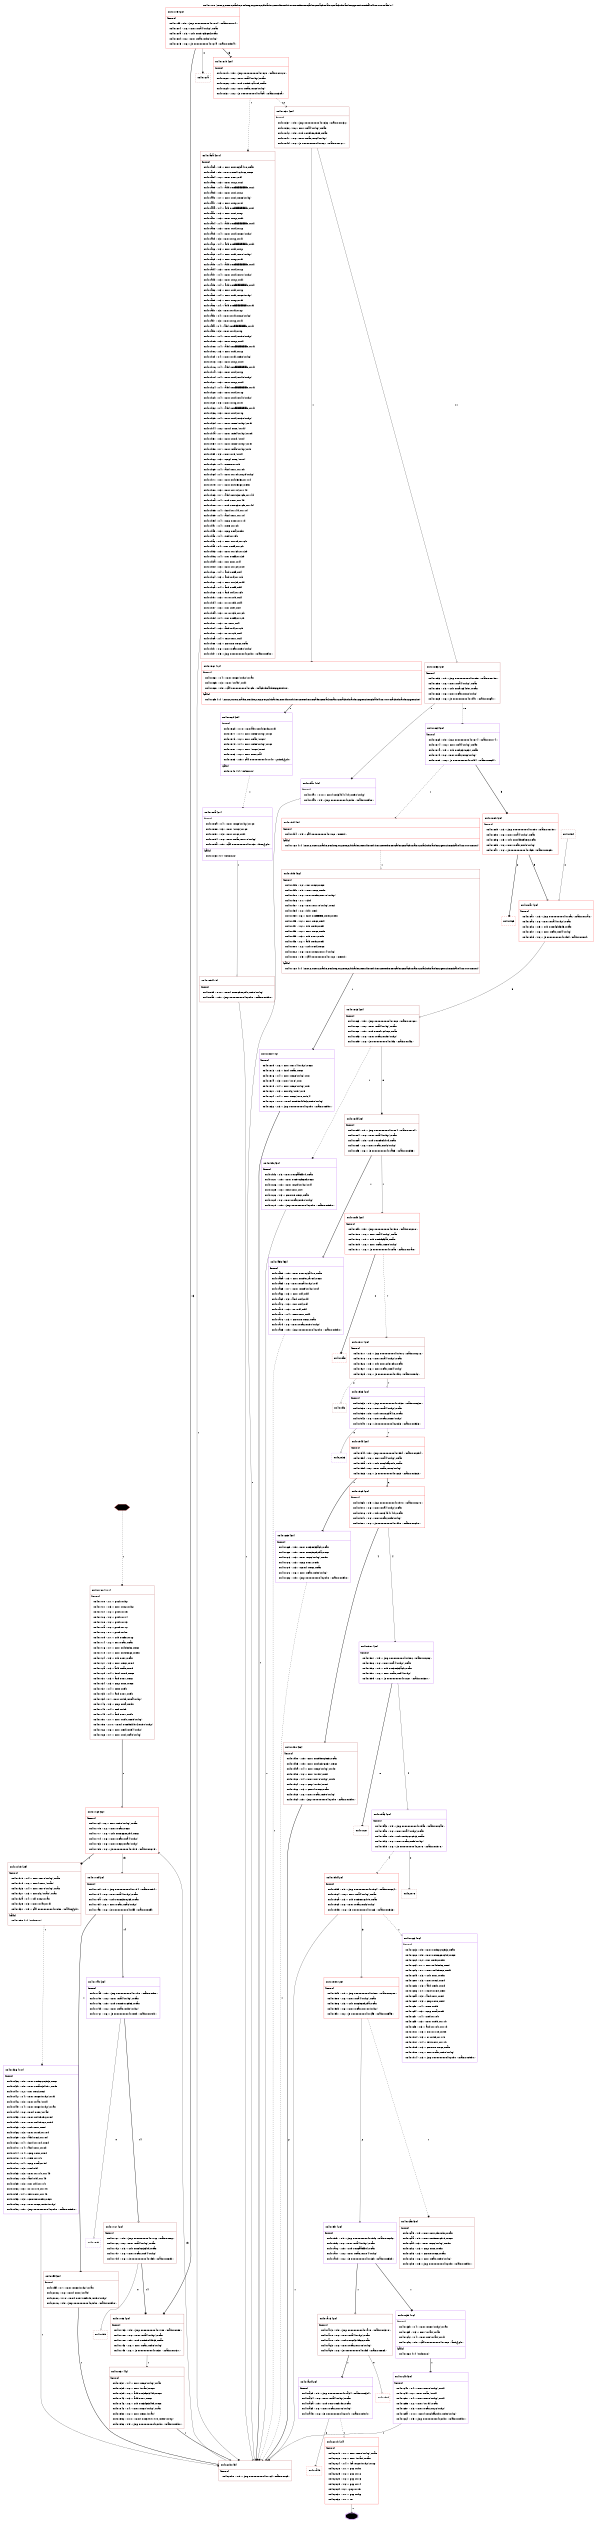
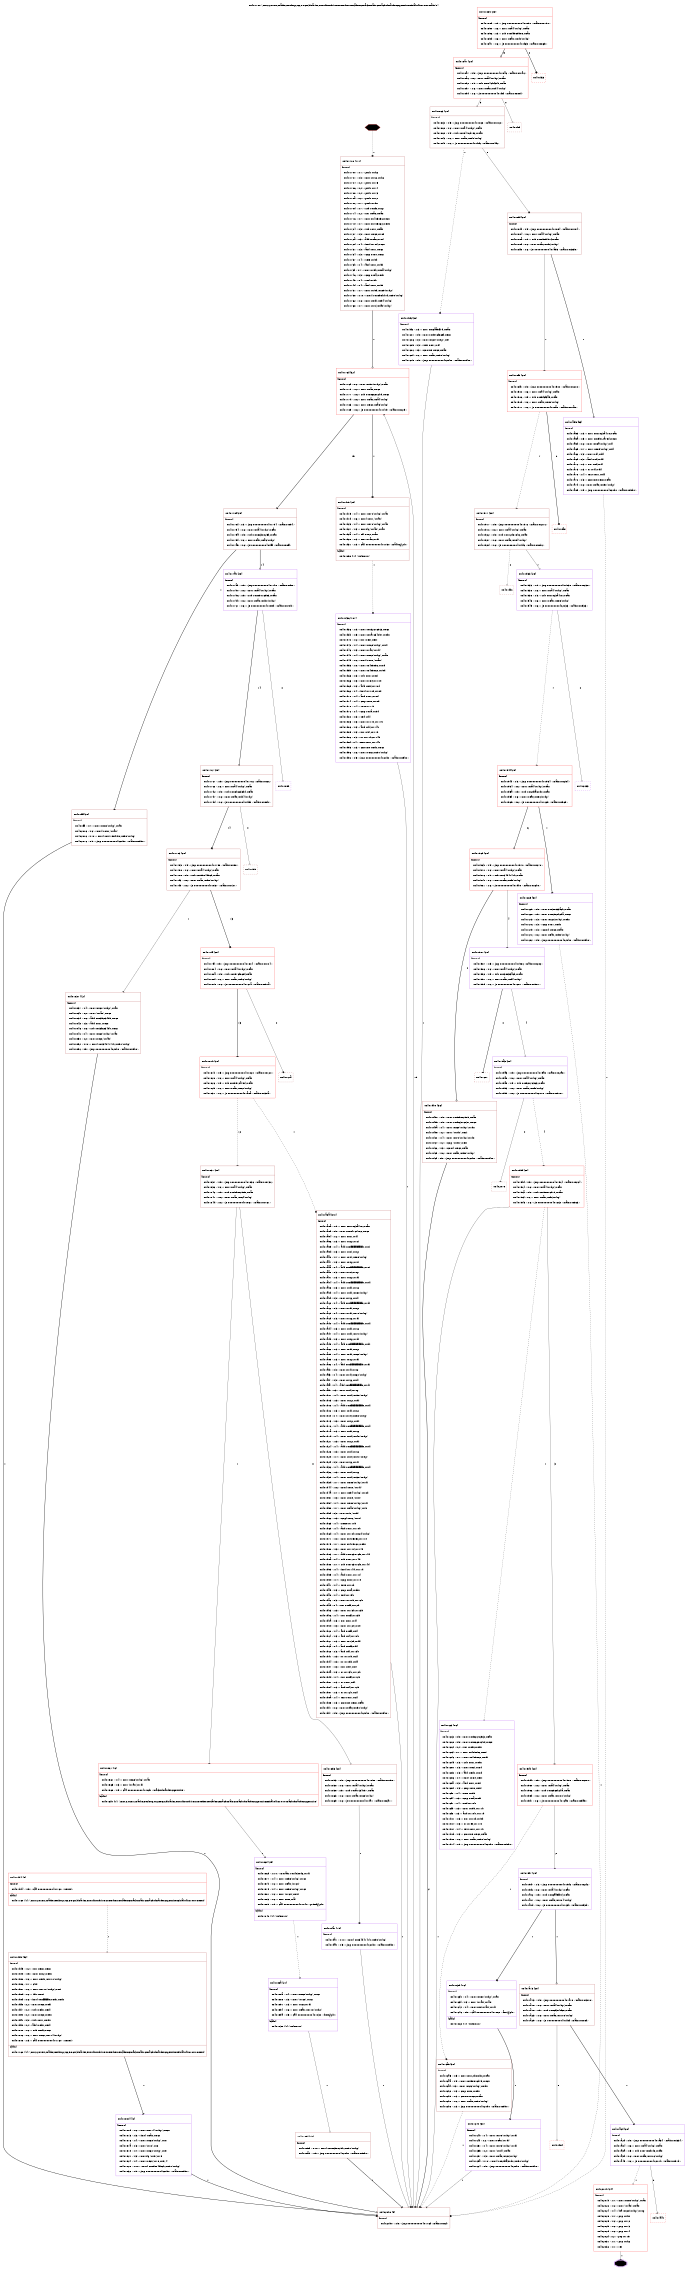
edge "0x401e61 [12]" -> "0x401e6d [29]": style bold -> solid
node "0x40186f [28]": removed
edge "0x401f0f" -> "0x4018a7 [28]": reversed
edge "0x4017ff [28]" -> "0x4017e3 [28]": reversed
edge "0x401e9f [15]" -> "0x4020b0 [5]": style solid -> bold
edge "0x40176f [32]" -> "0x40178f [28]": style solid -> bold
edge "0x401ca5 [30]" -> "0x4020b0 [5]": added, label "1"
